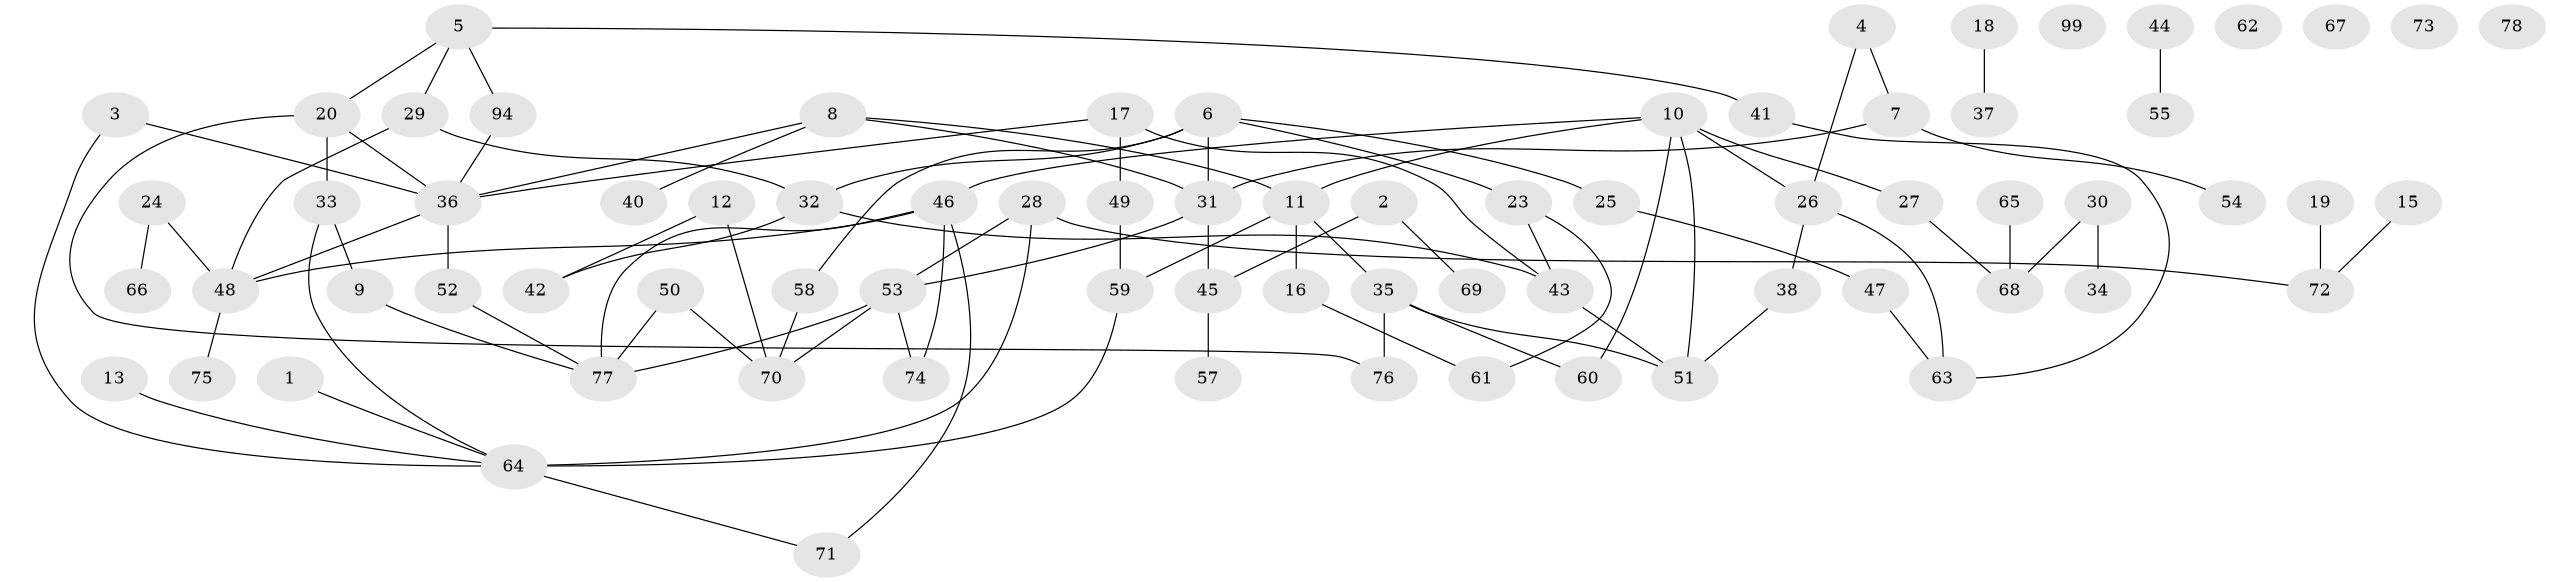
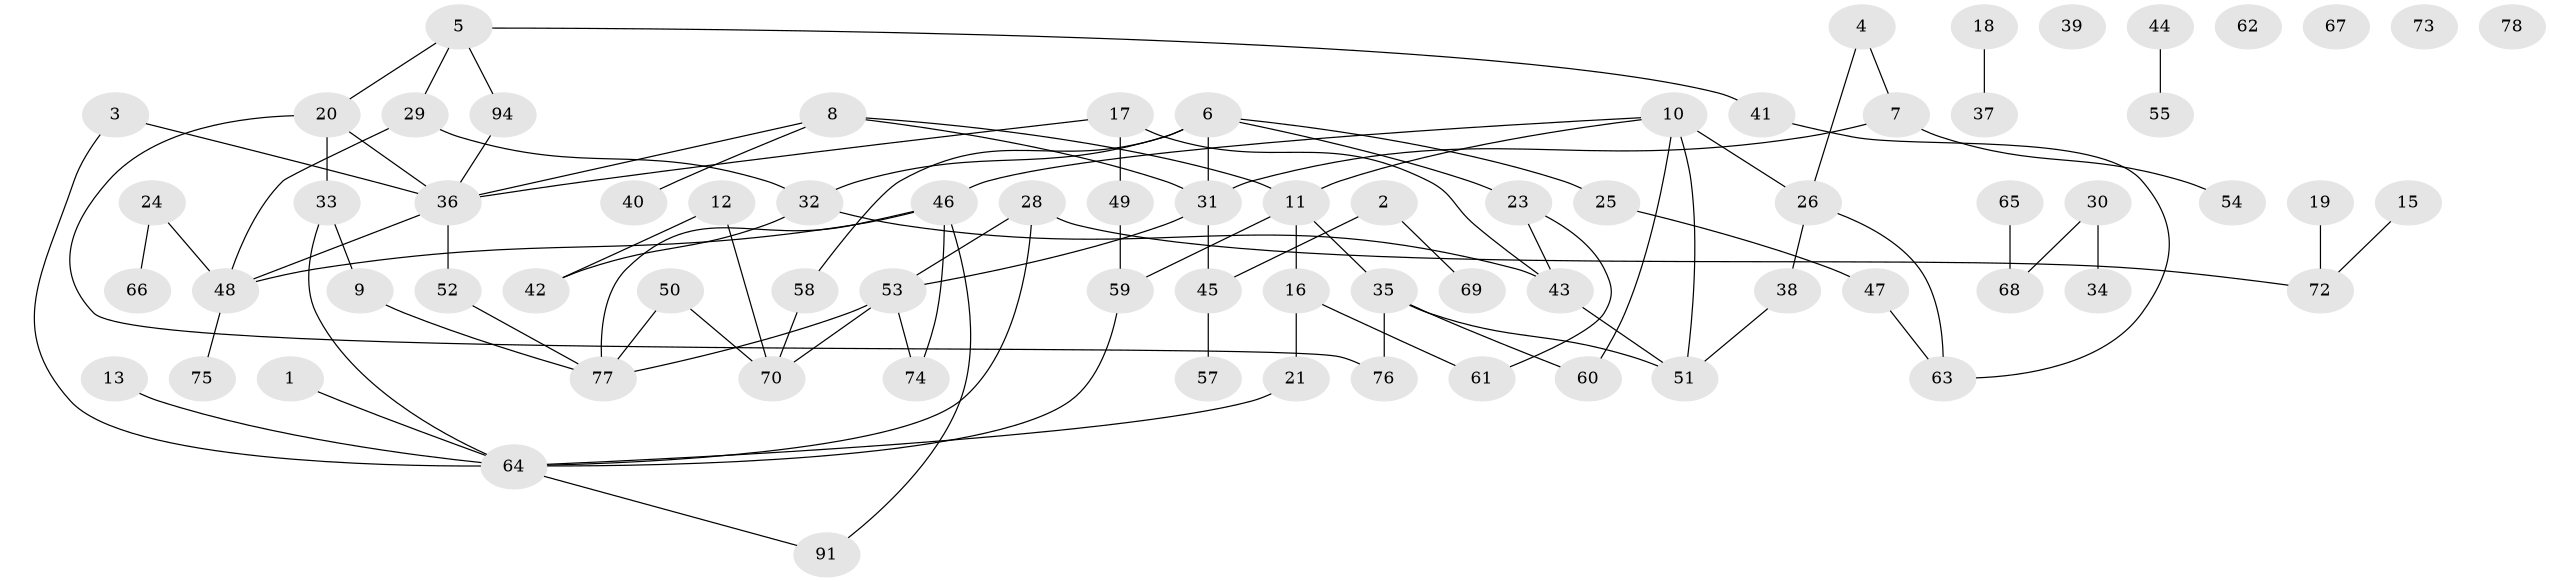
node "99": label "99" -> "39"
node "27": removed
node "21": added
node "71": label "71" -> "91"
